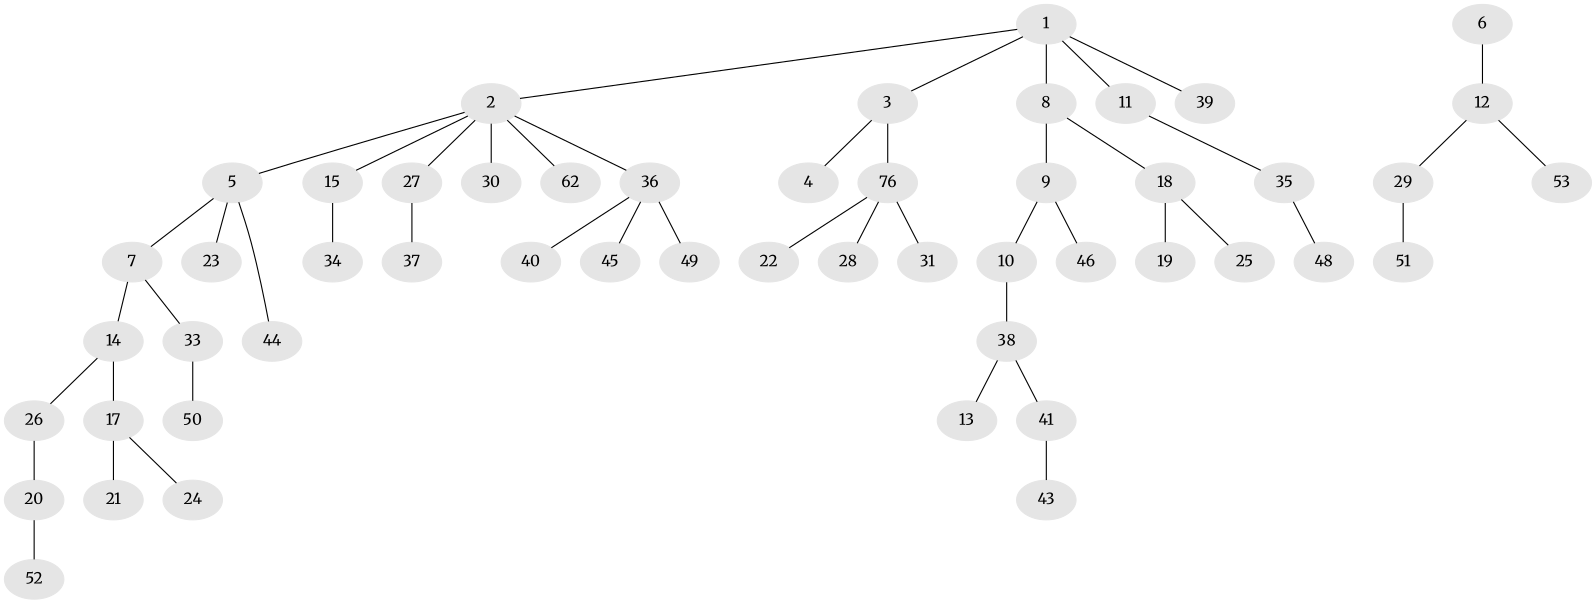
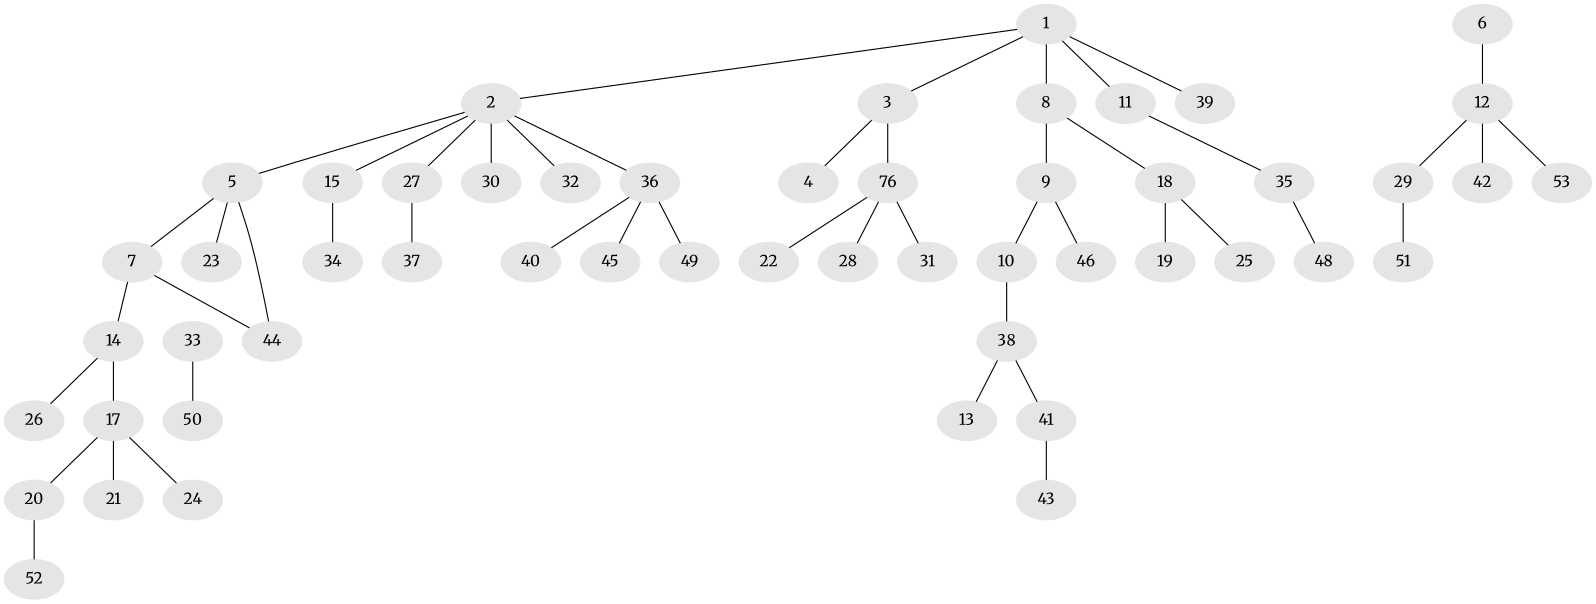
node "62": label "62" -> "32"
node "42": added
edge "7" -- "33": now "7" -- "44"
edge "26" -- "20": now "17" -- "20"
